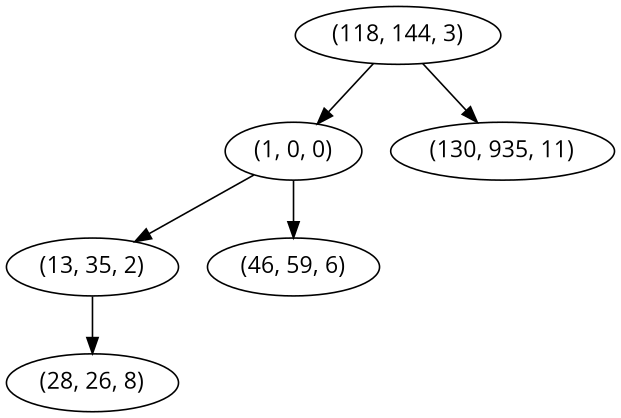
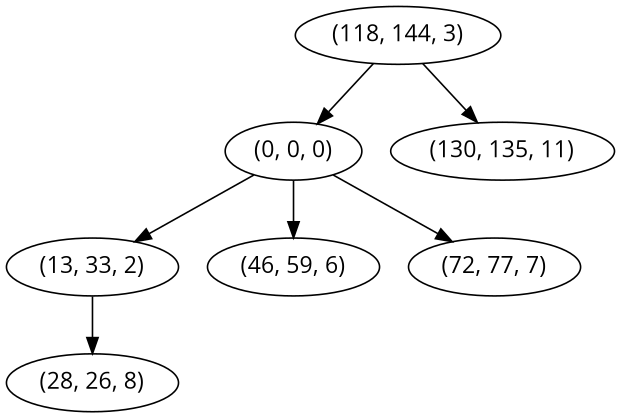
node "(1, 0, 0)": label "(1, 0, 0)" -> "(0, 0, 0)"
node "(130, 935, 11)": label "(130, 935, 11)" -> "(130, 135, 11)"
node "(13, 35, 2)": label "(13, 35, 2)" -> "(13, 33, 2)"
node "(72, 77, 7)": added
